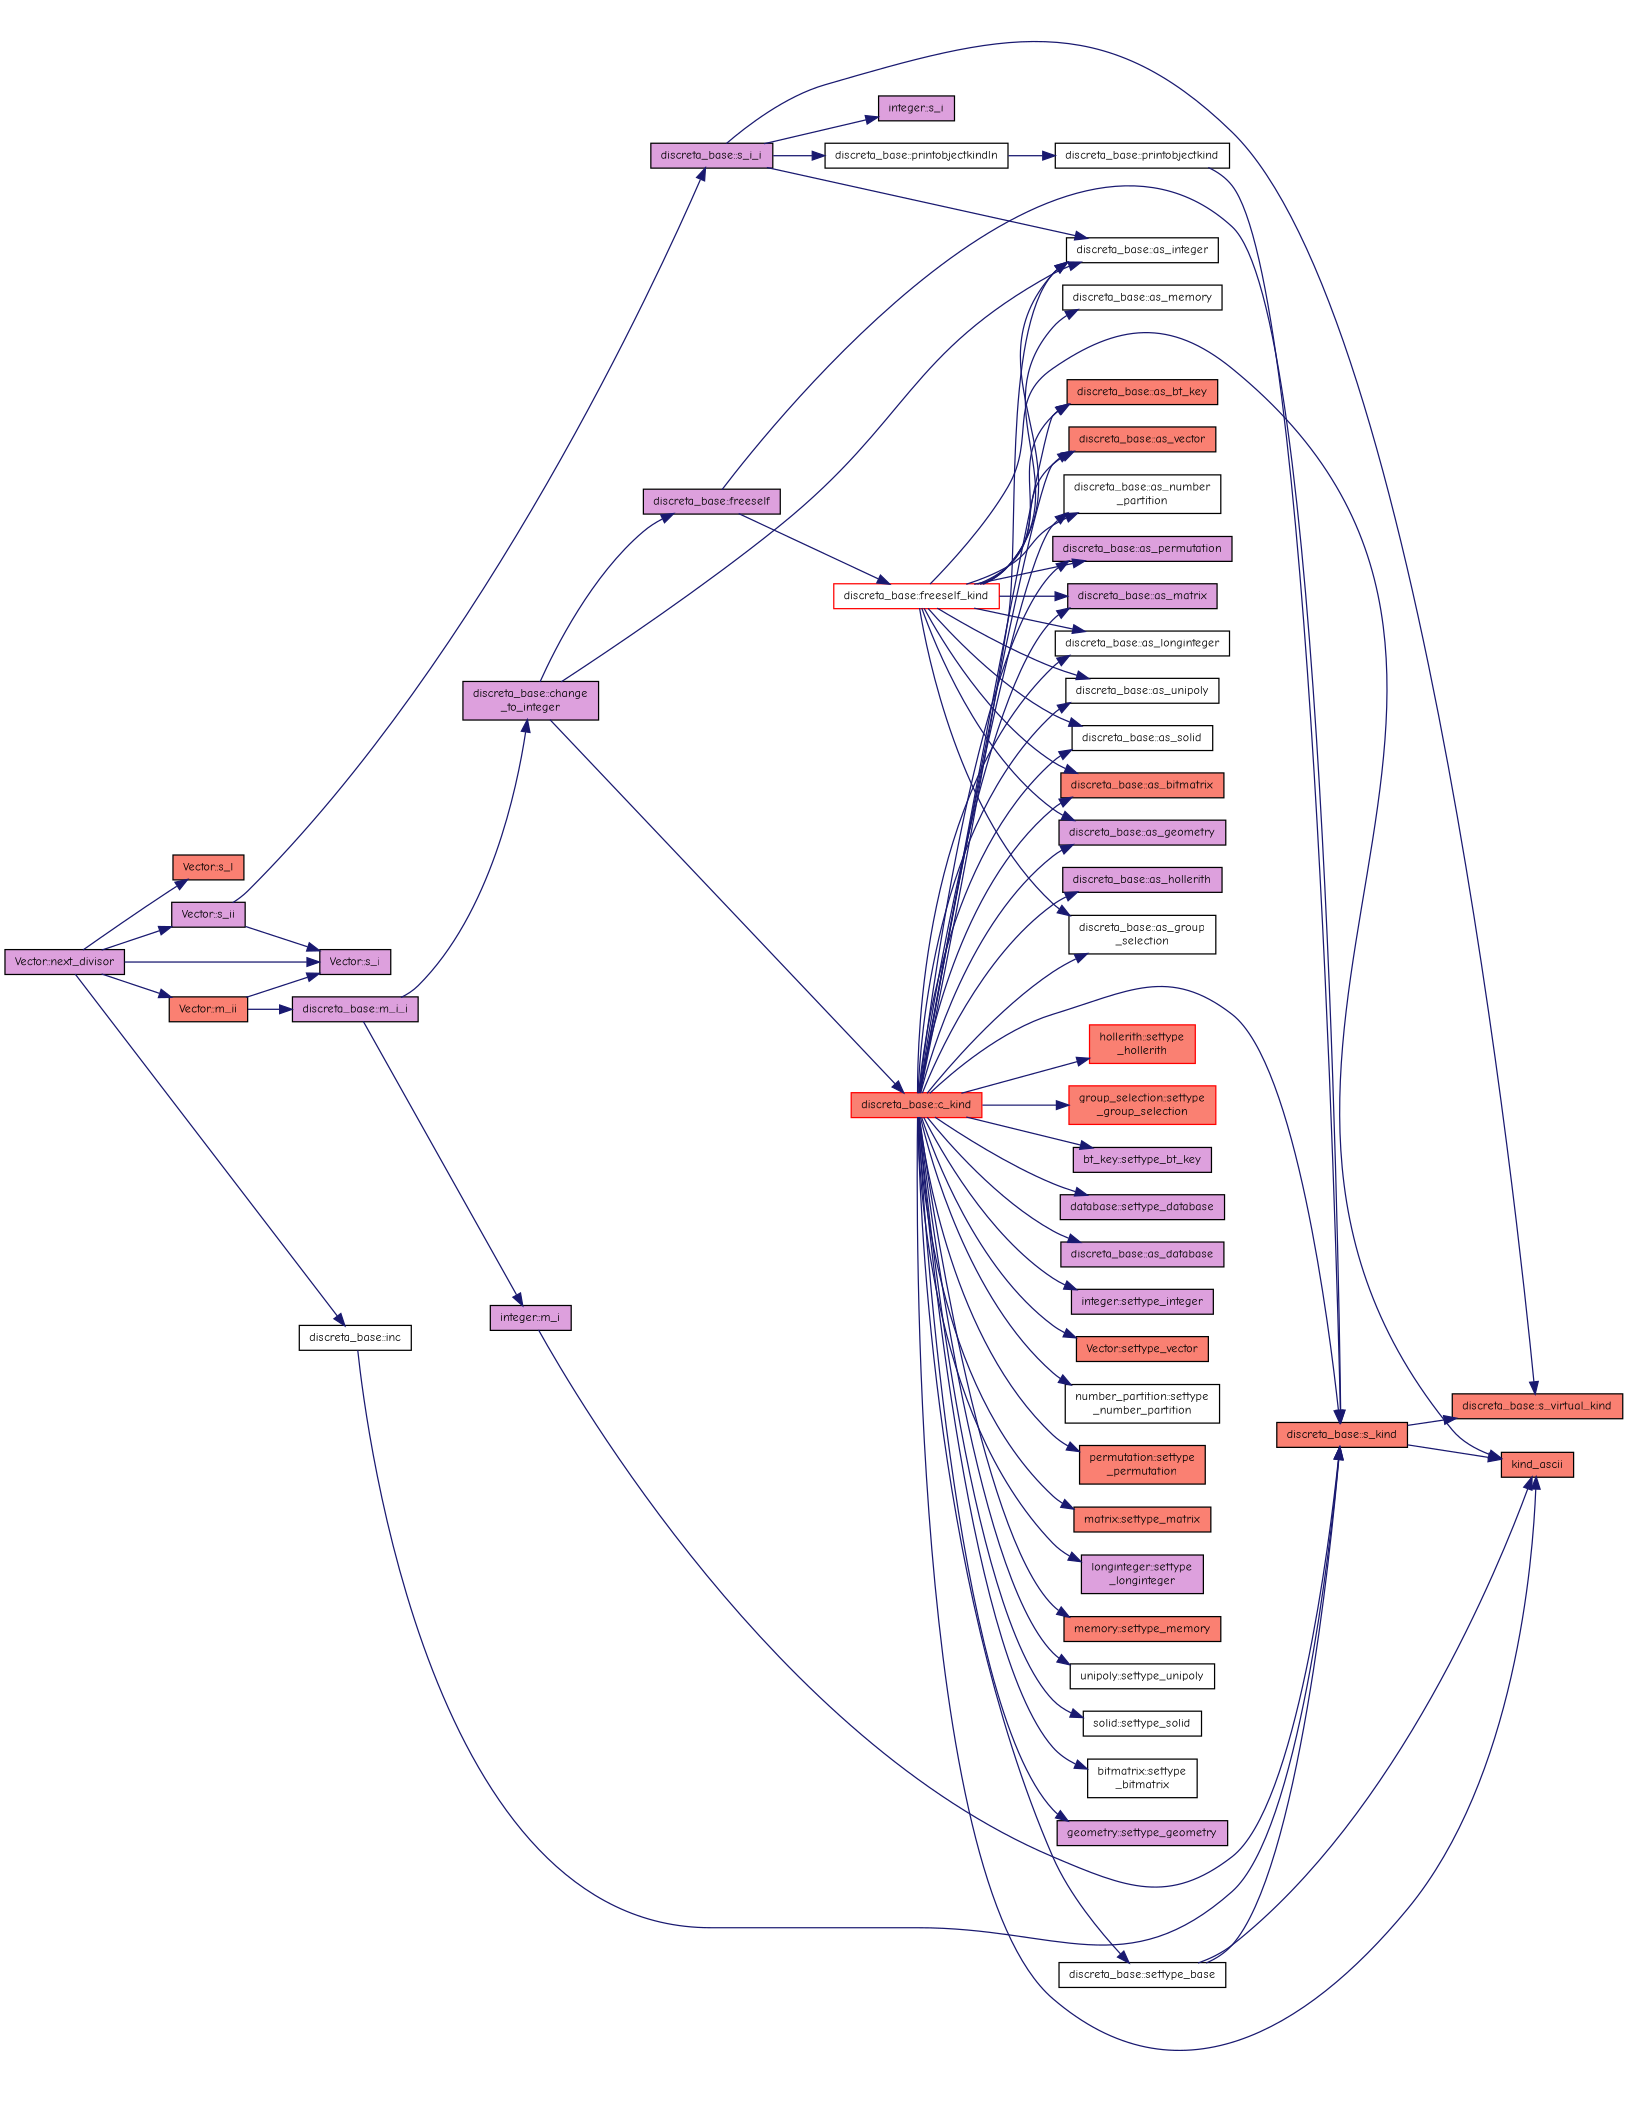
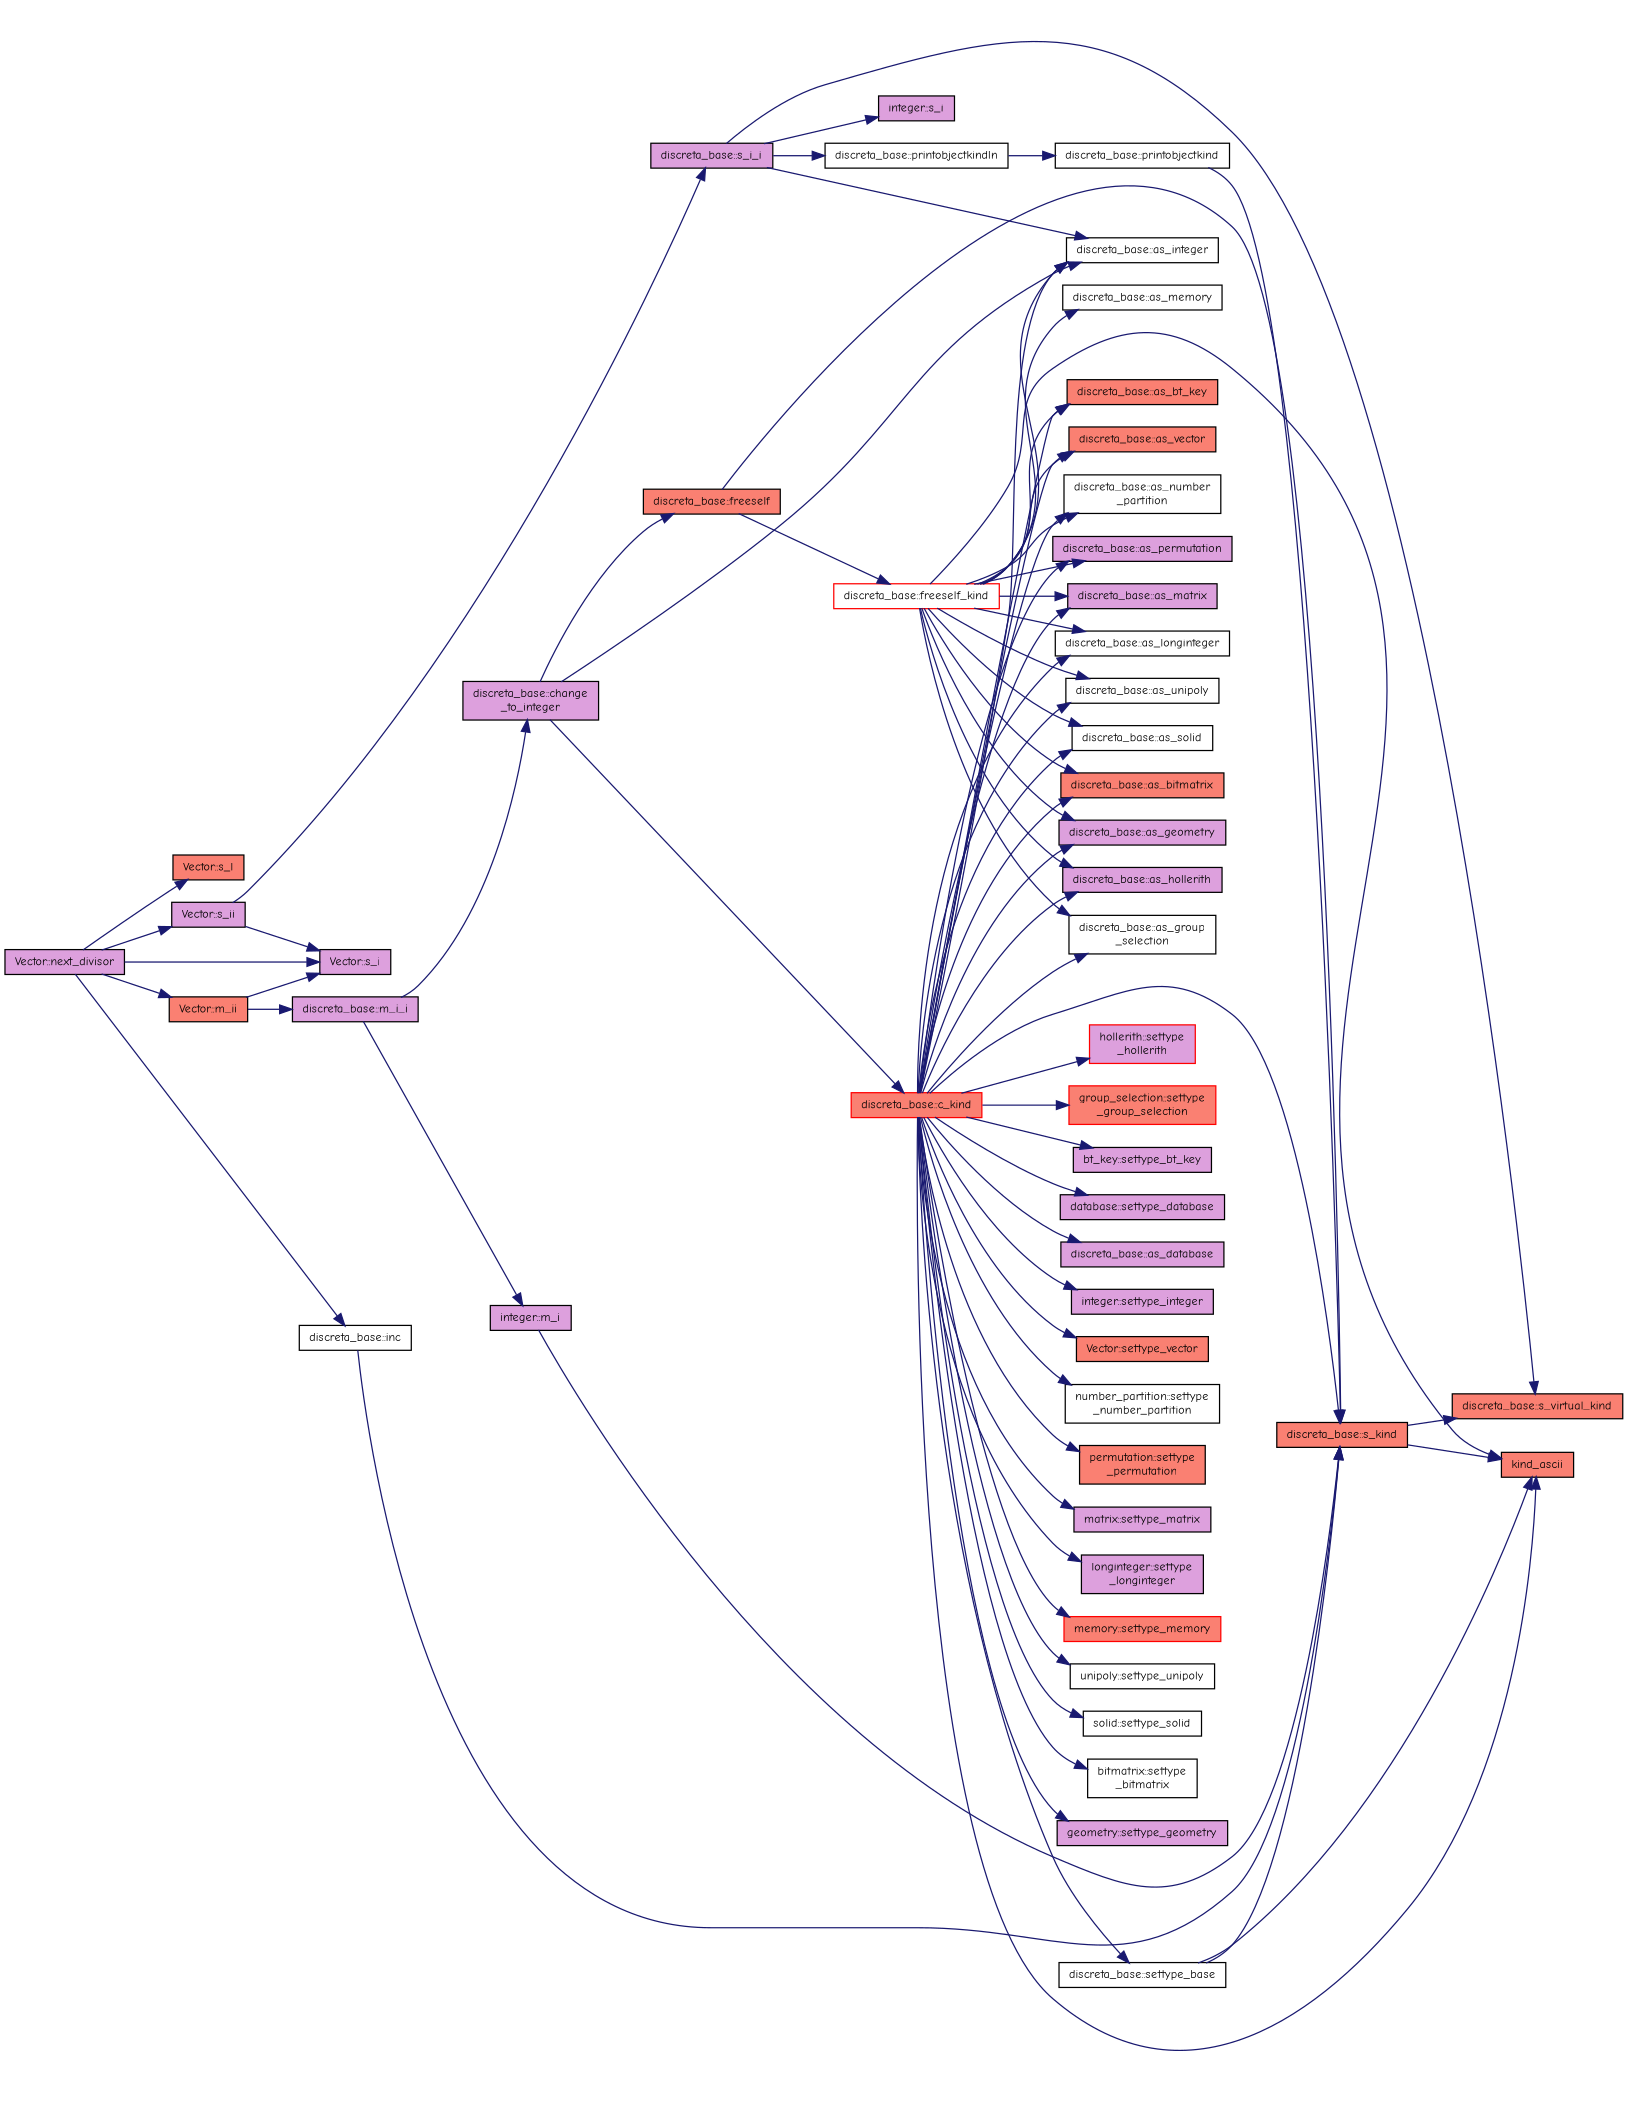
node "discreta_base::freeself": fillcolor plum -> salmon
edge "discreta_base::freeself_kind" -> "discreta_base::as_hollerith": added
node "hollerith::settype _hollerith": fillcolor salmon -> plum
node "matrix::settype_matrix": fillcolor salmon -> plum
node "memory::settype_memory": color black -> red
